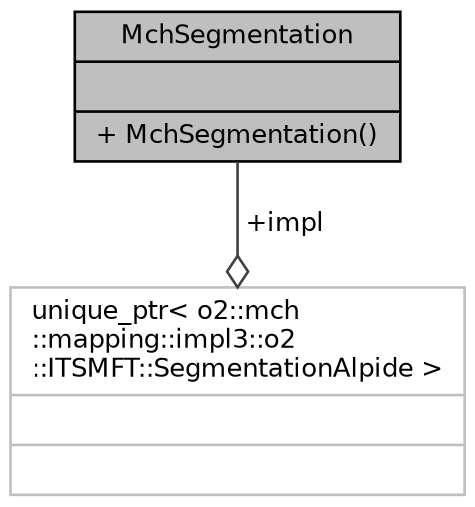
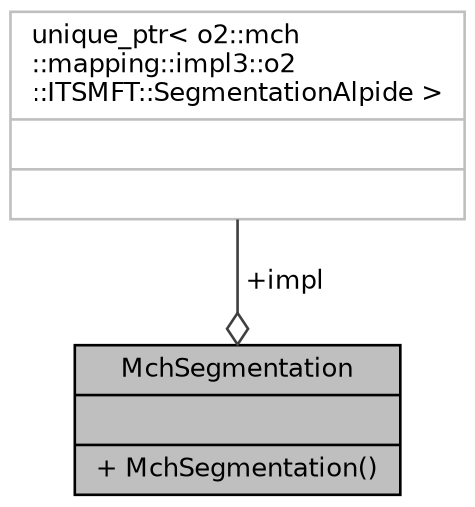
edge "MchSegmentation" -> "unique_ptr< o2::mch": reversed
